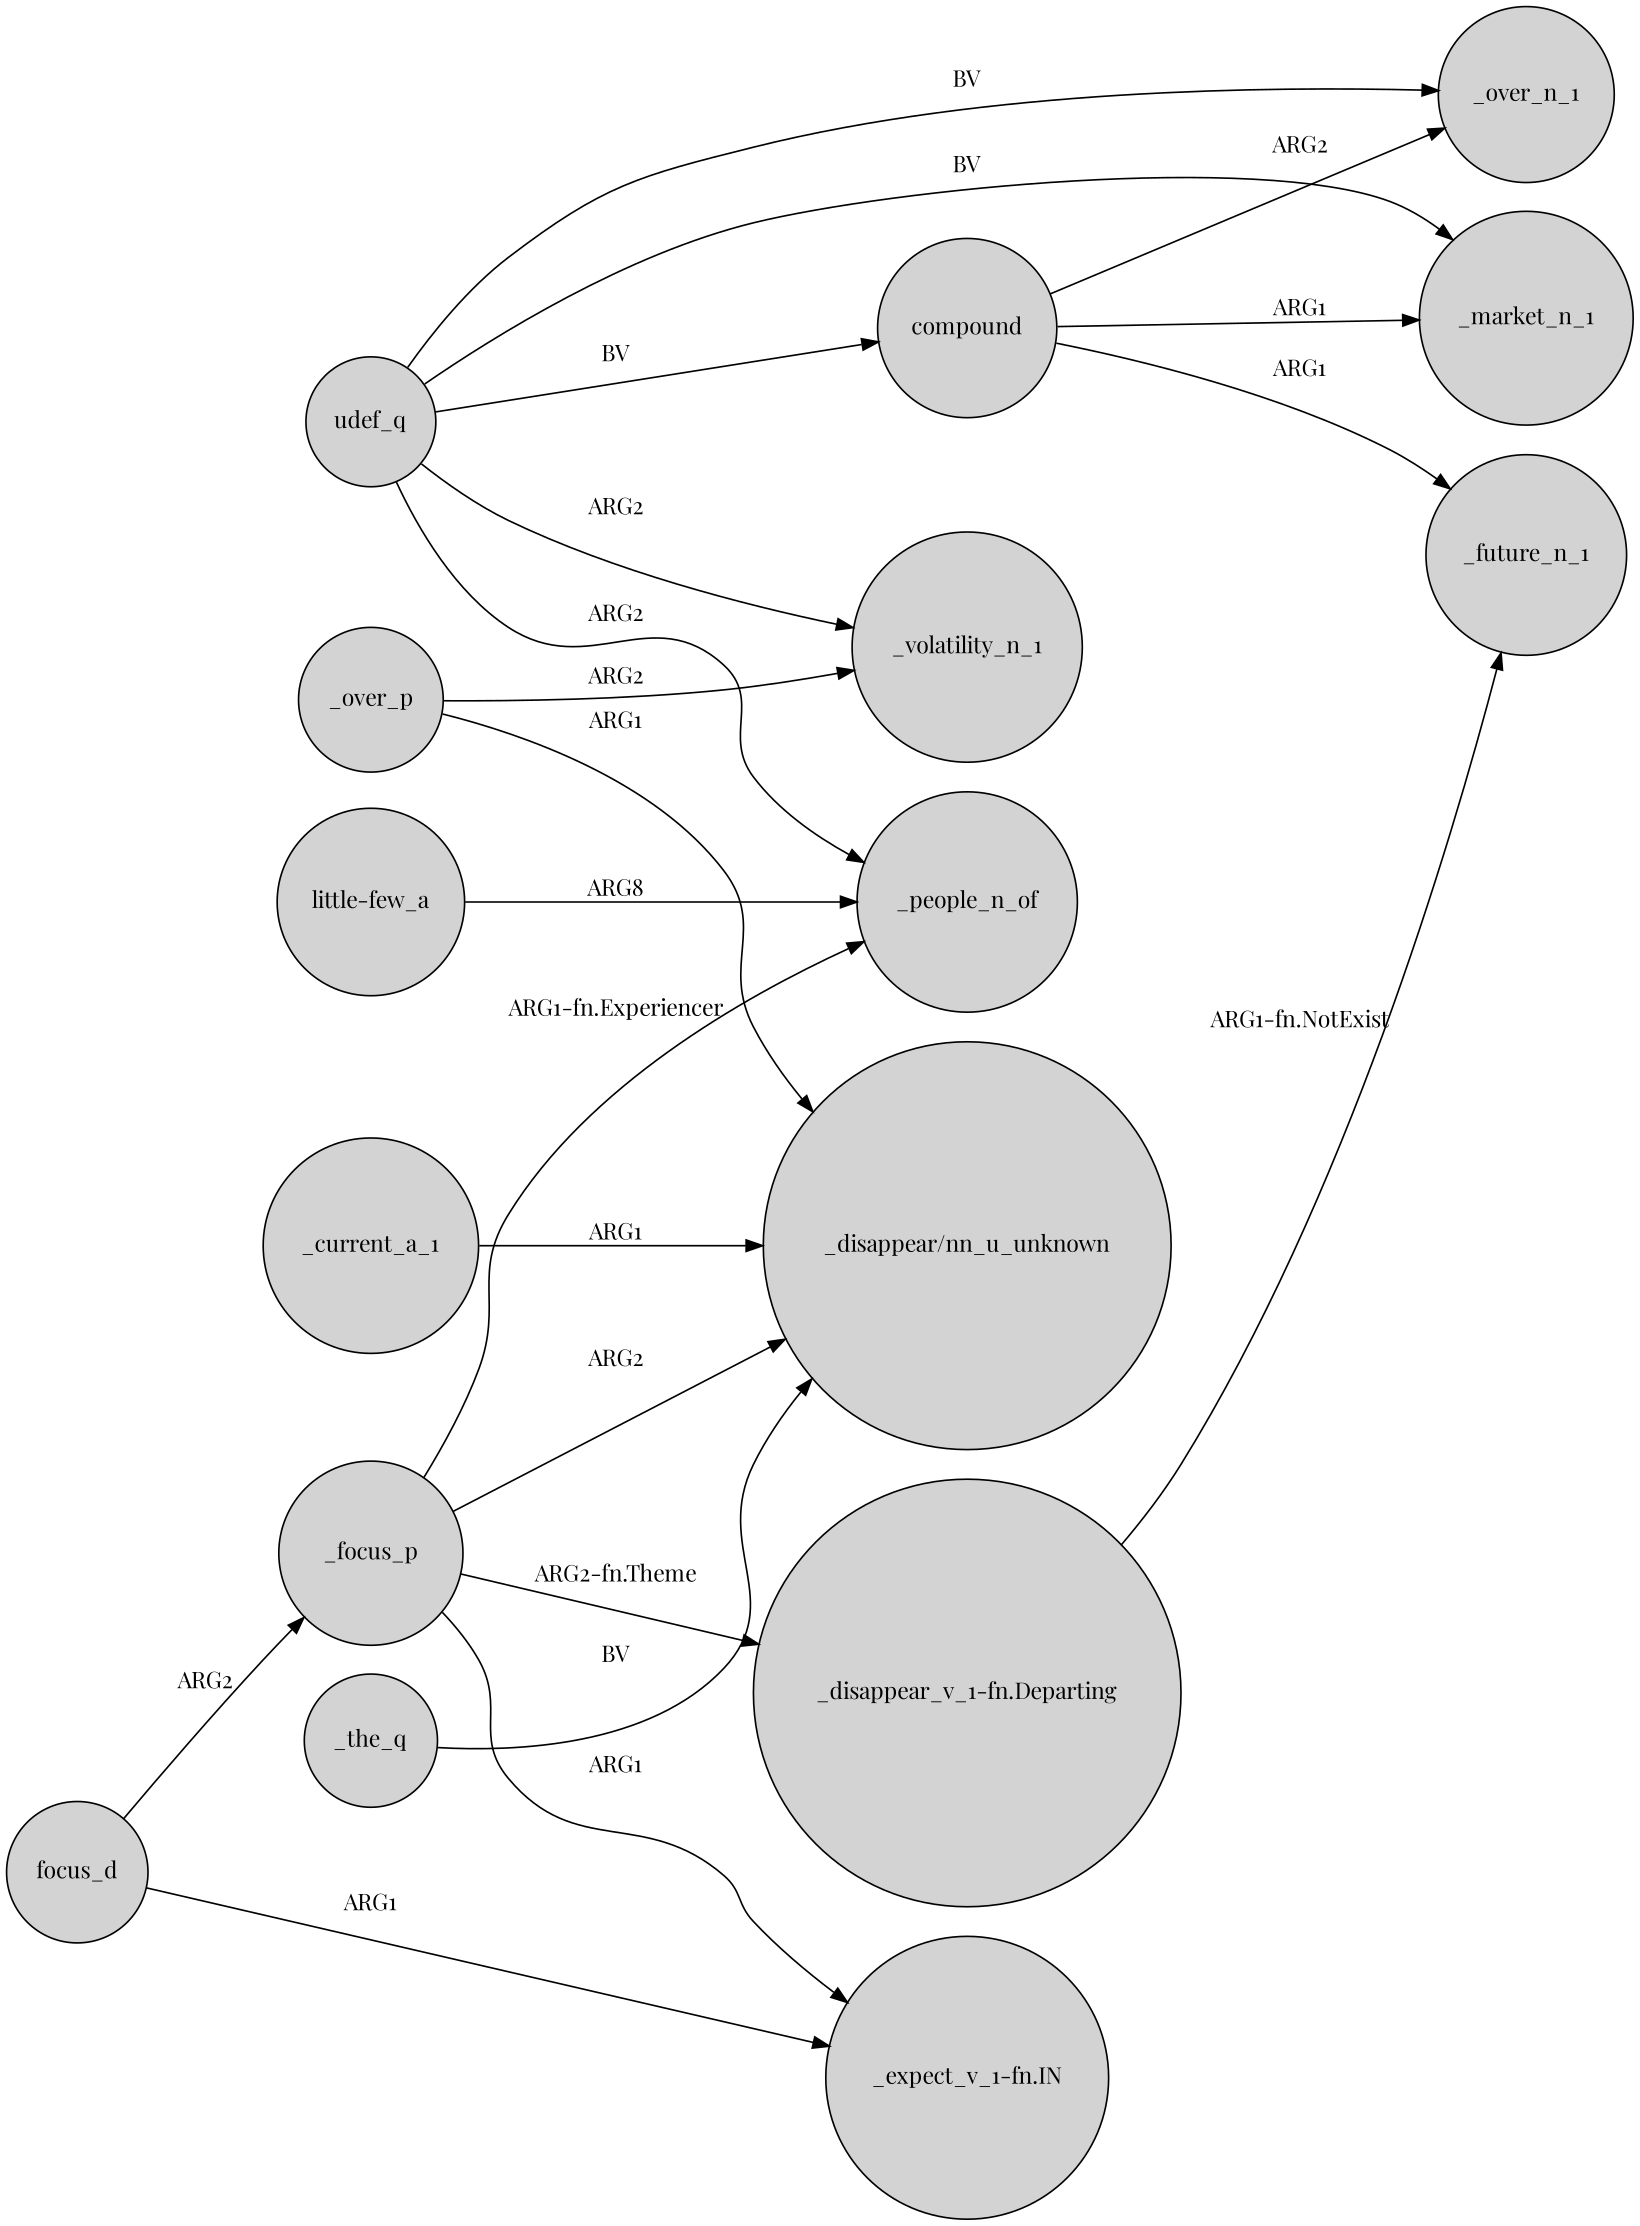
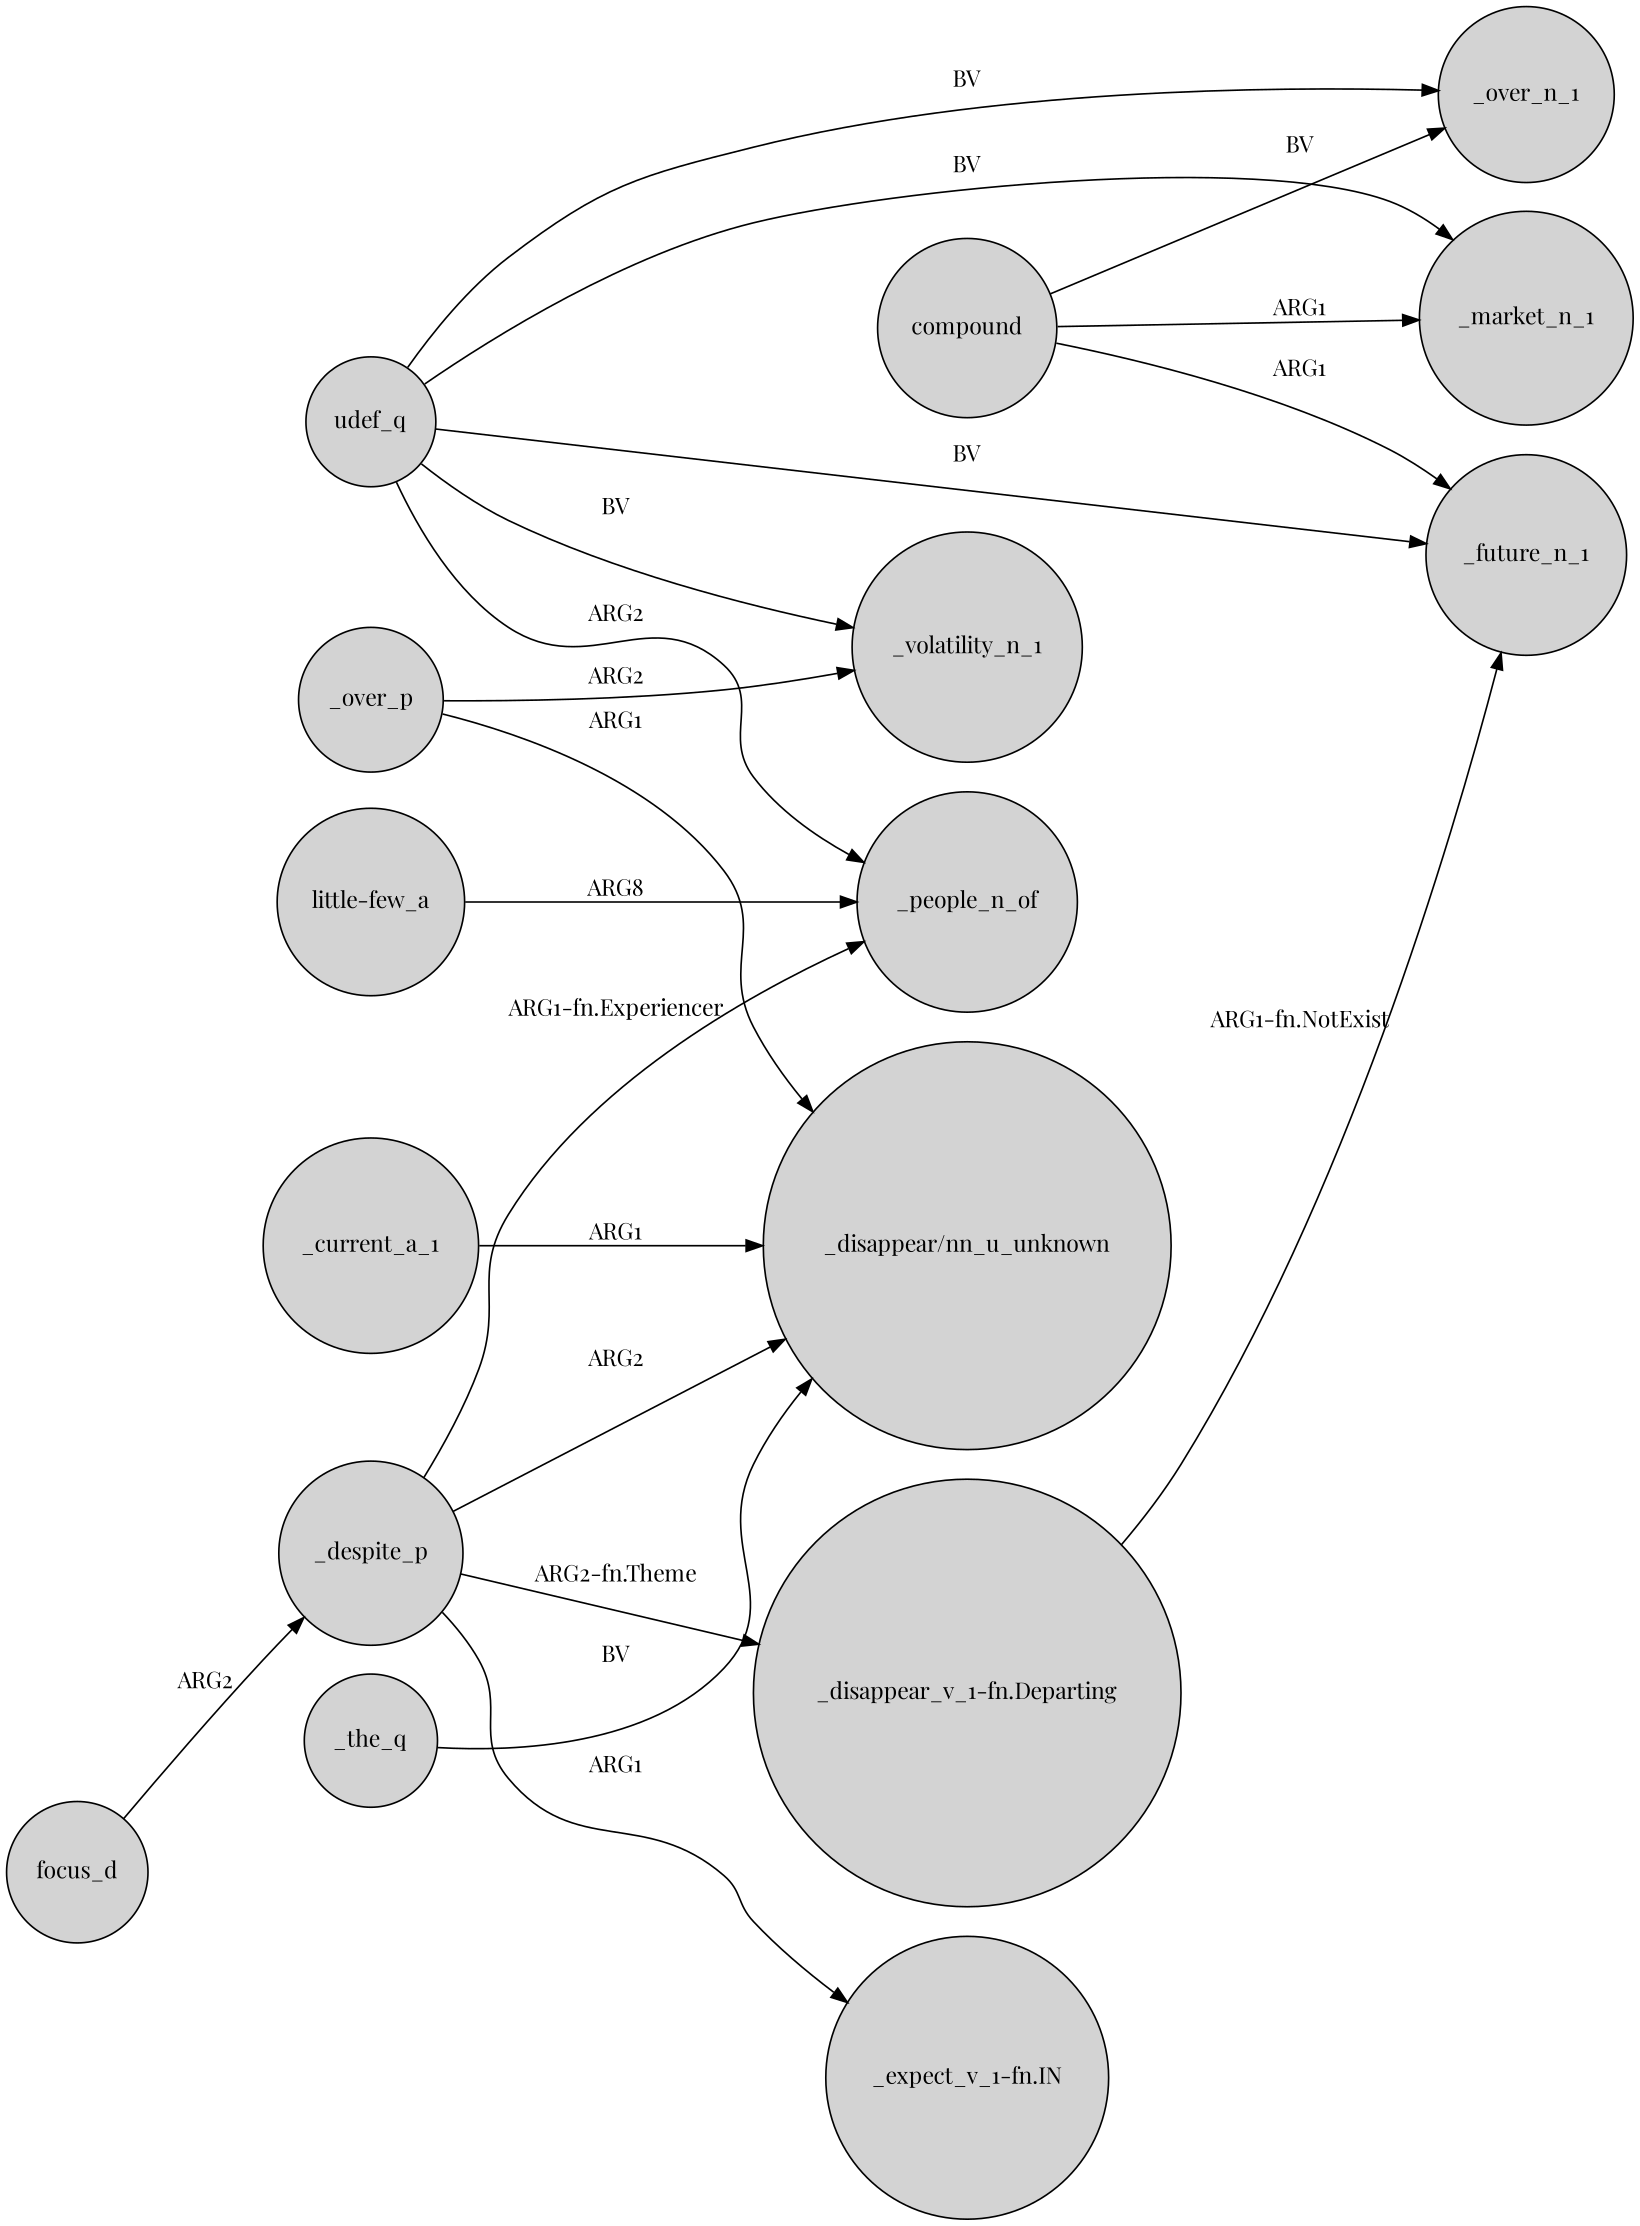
edge "compound" -> "_over_n_1": label "ARG2" -> "BV"
edge "udef_q" -> "compound": now "udef_q" -> "_future_n_1"
edge "udef_q" -> "_volatility_n_1": label "ARG2" -> "BV"
node "_focus_p": label "_focus_p" -> "_despite_p"
edge "focus_d" -> "_expect_v_1-fn.IN": removed, label "ARG1"
